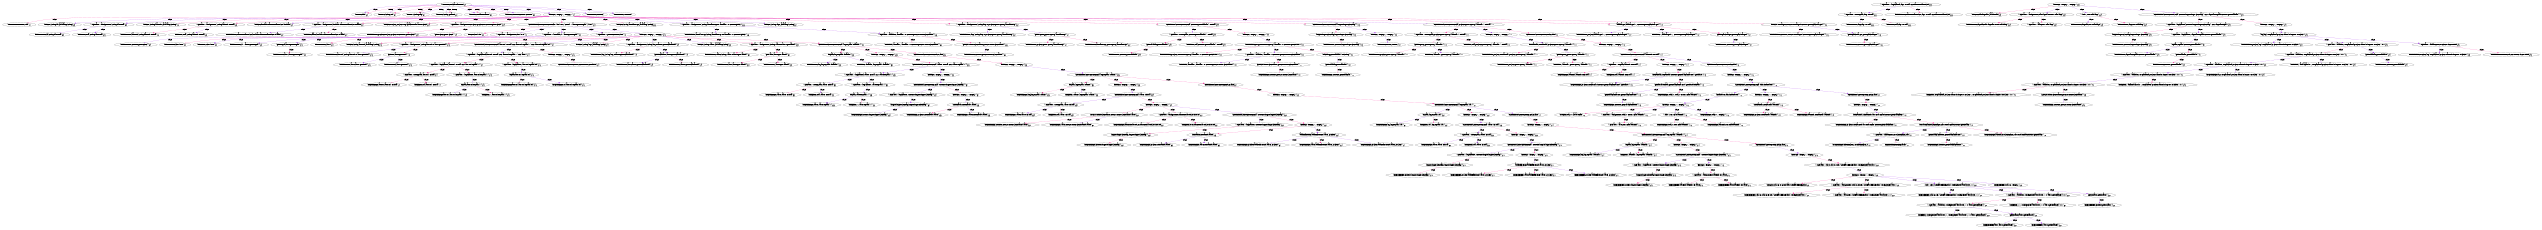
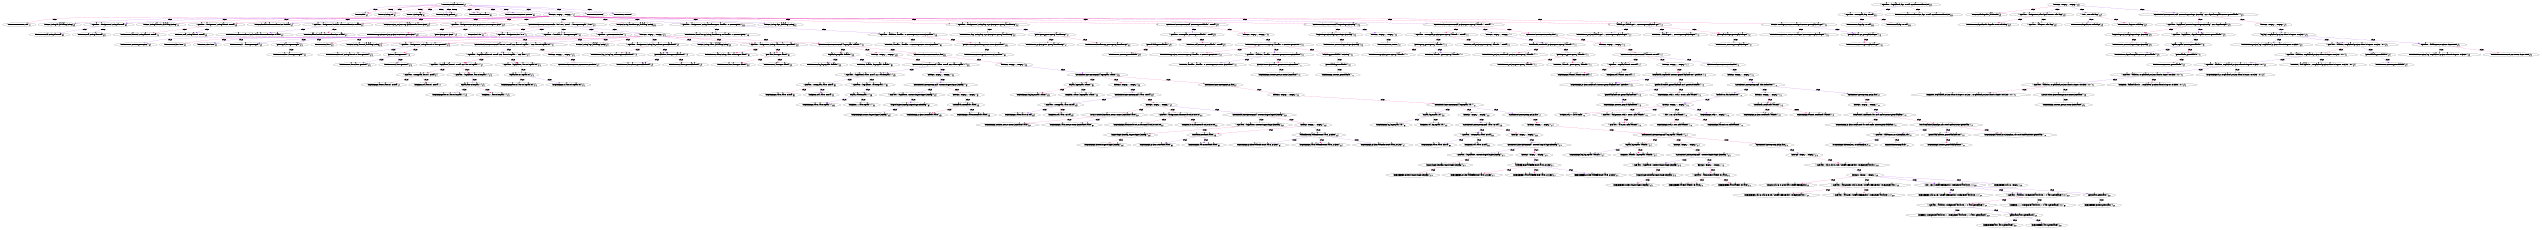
edge "(<operator>.assignment,String id = null)" -> "(LITERAL,null,String id = null)": label "AST: " -> "DDG: "
edge "(setBasedir,setBasedir(baseDir))" -> "(IDENTIFIER,baseDir,setBasedir(baseDir))": label "AST: " -> "DDG: "
